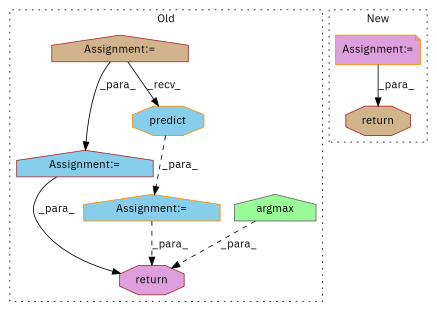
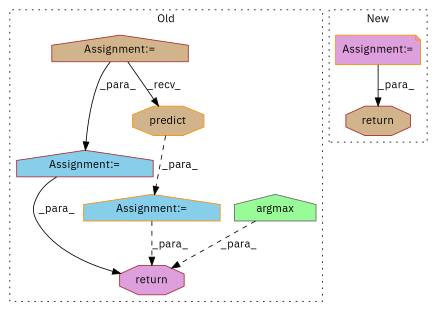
node "predict": fillcolor skyblue -> tan
